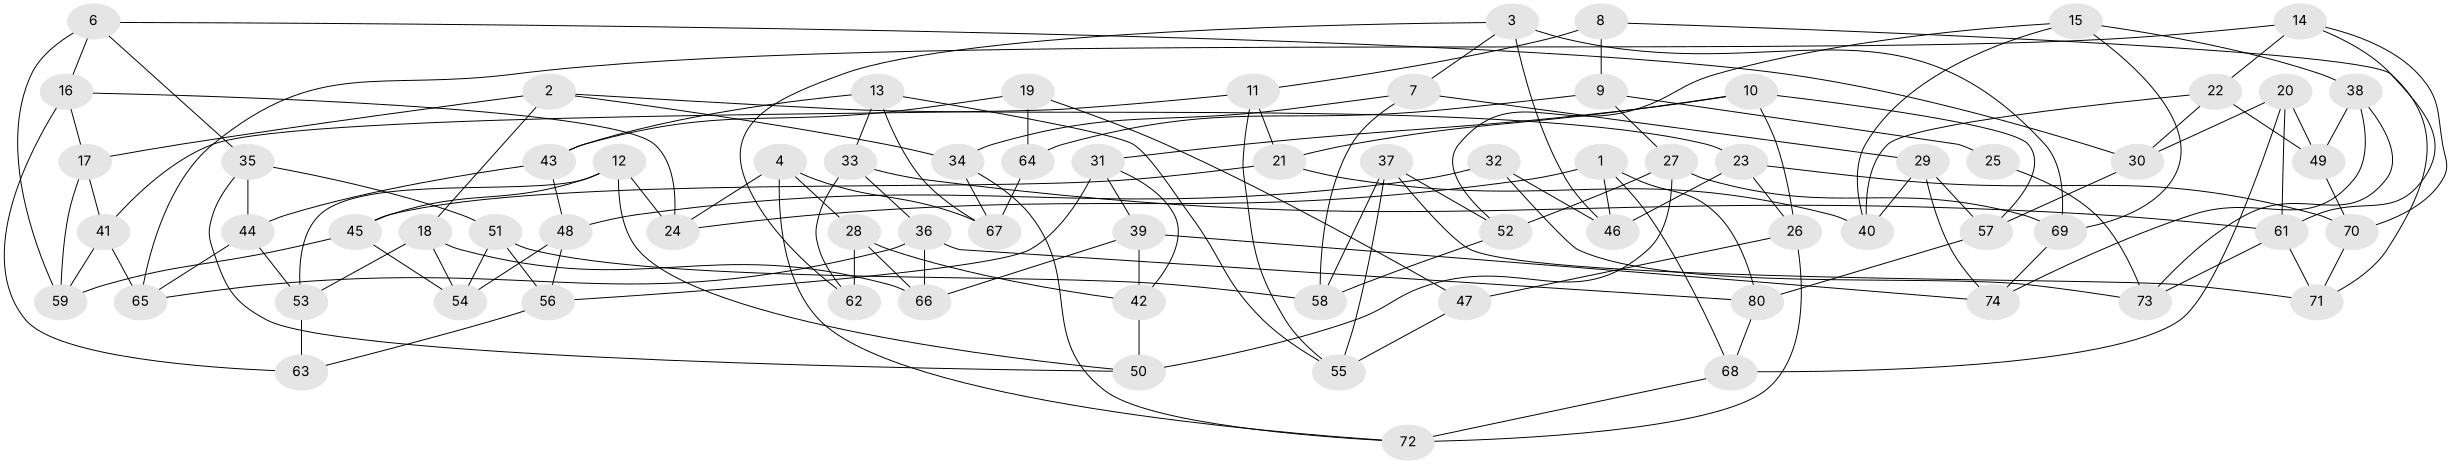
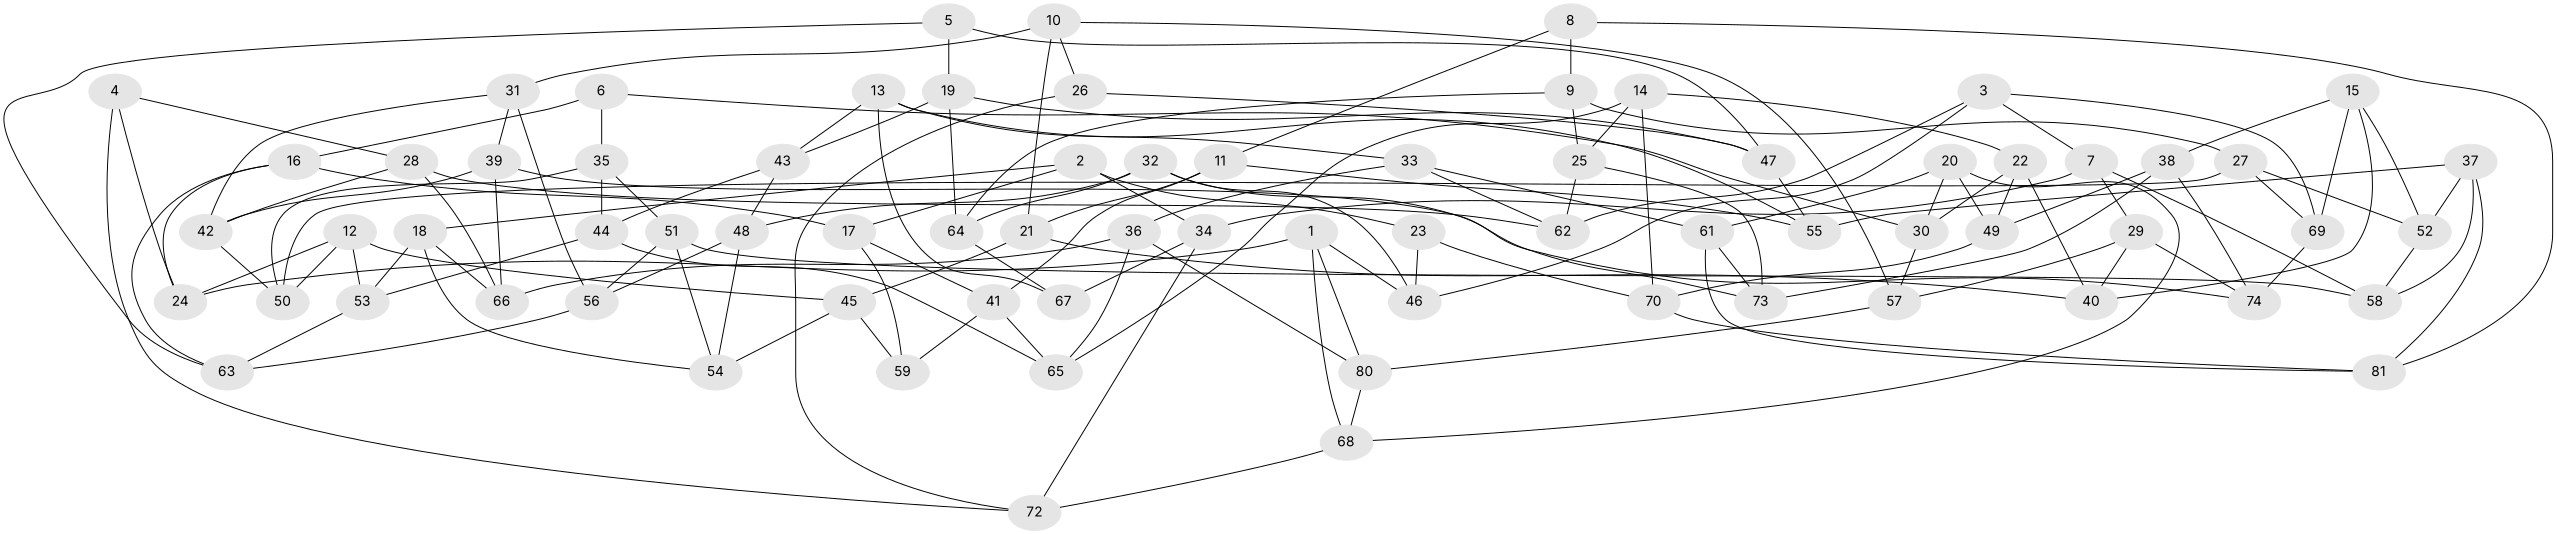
node "5": added
edge "14" -- "61": now "14" -- "25"
edge "6" -- "59": removed
edge "32" -- "64": added
edge "25" -- "62": added
edge "23" -- "26": removed
edge "4" -- "67": removed
node "71": label "71" -> "81"
